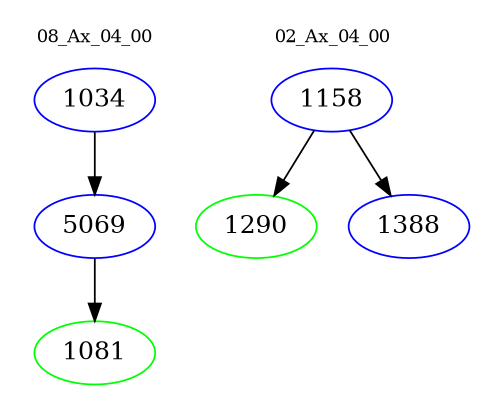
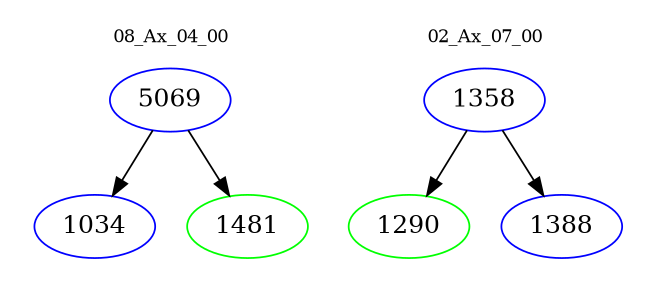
cluster "02_Ax_04_00": label "02_Ax_04_00" -> "02_Ax_07_00"
node "1158": label "1158" -> "1358"
edge "1034" -> "5069": reversed
node "1081": label "1081" -> "1481"
